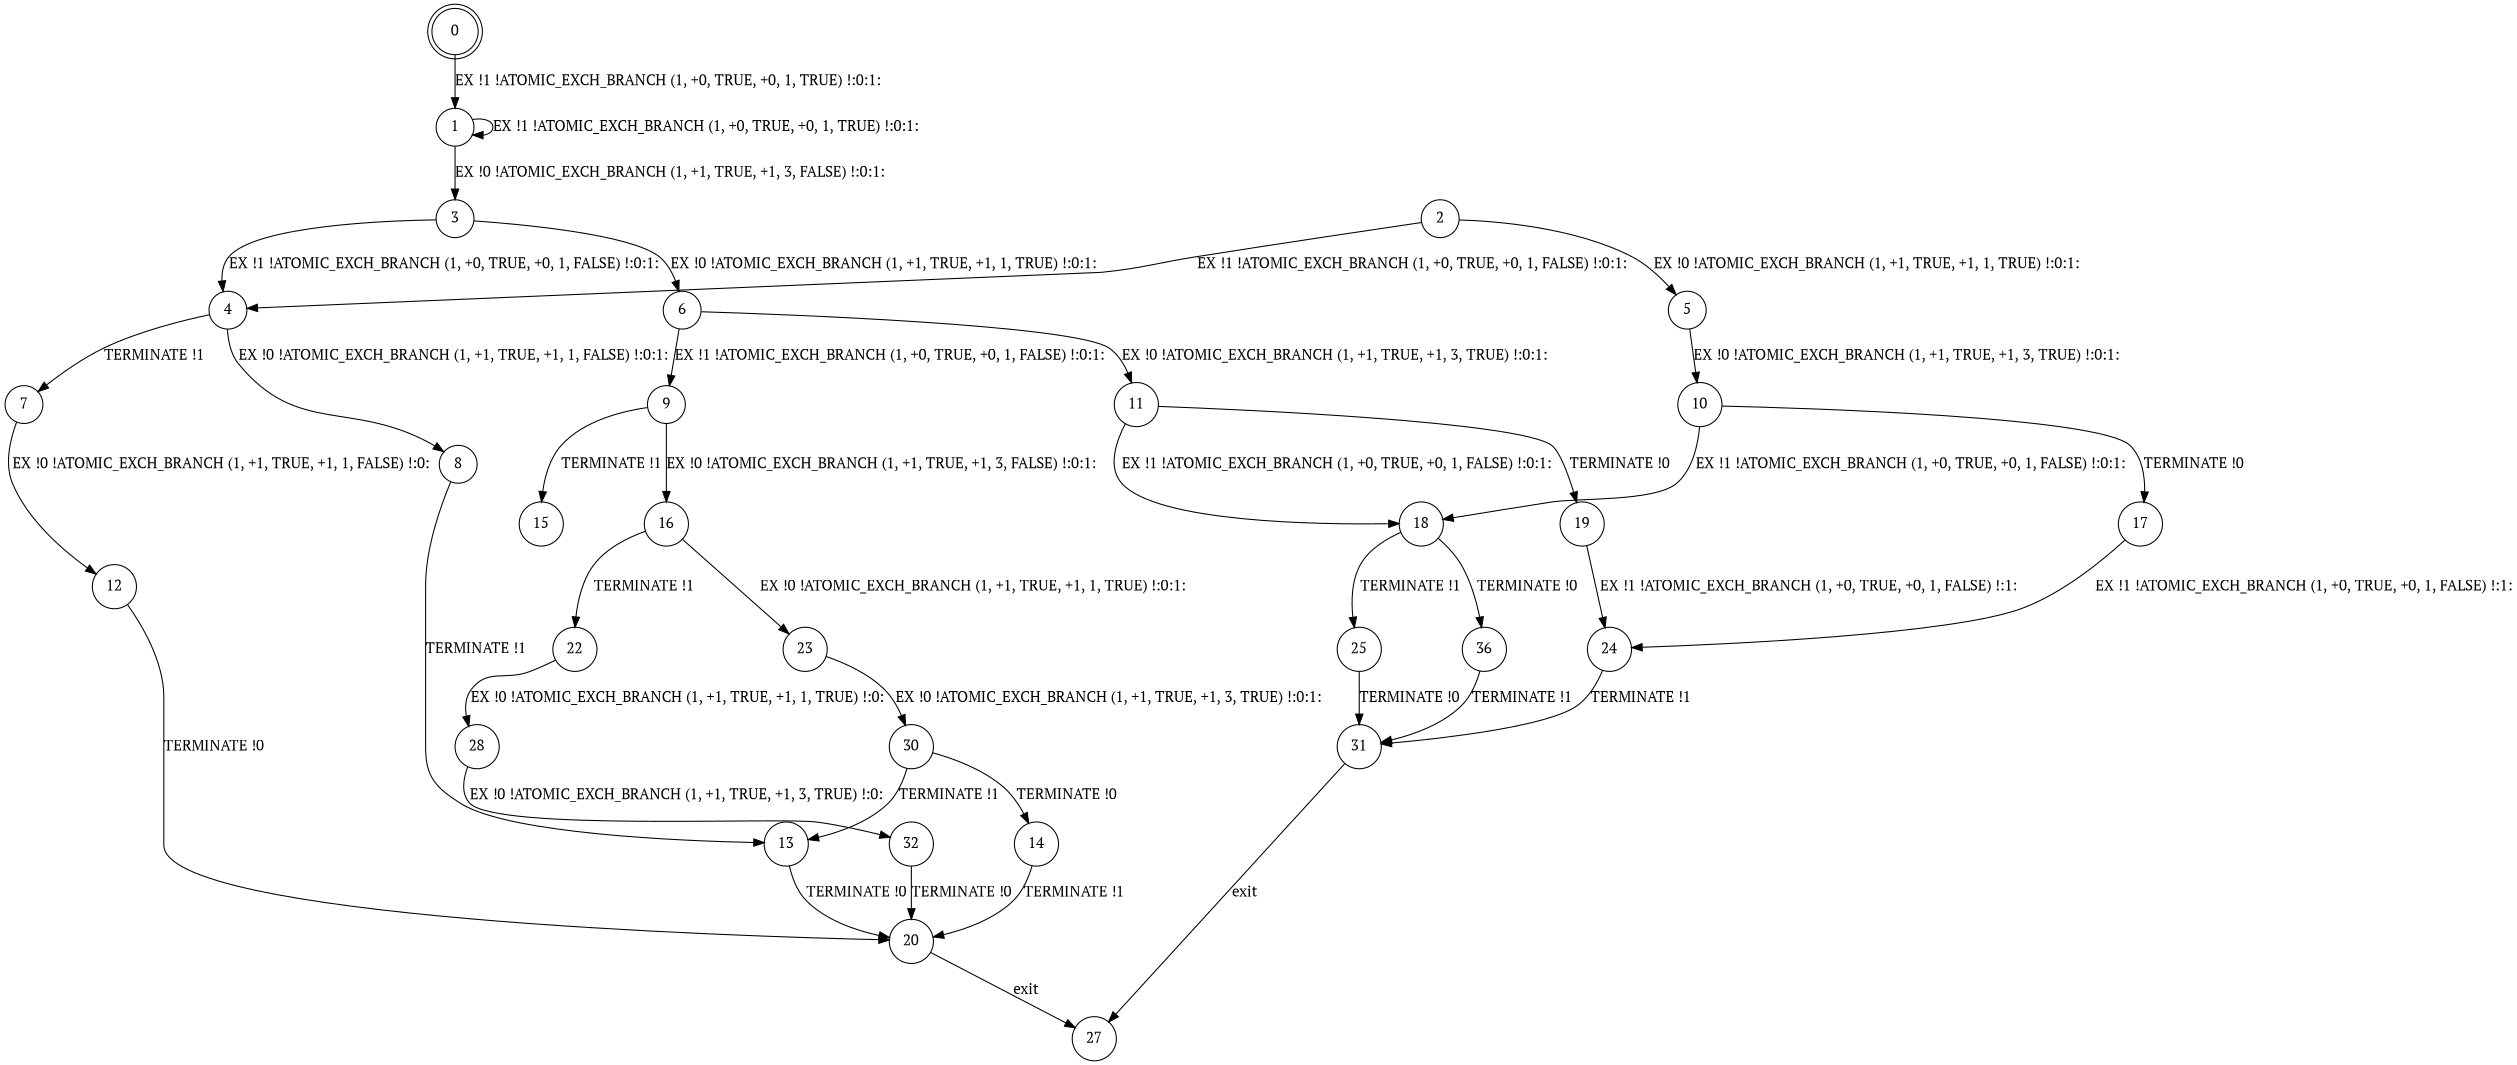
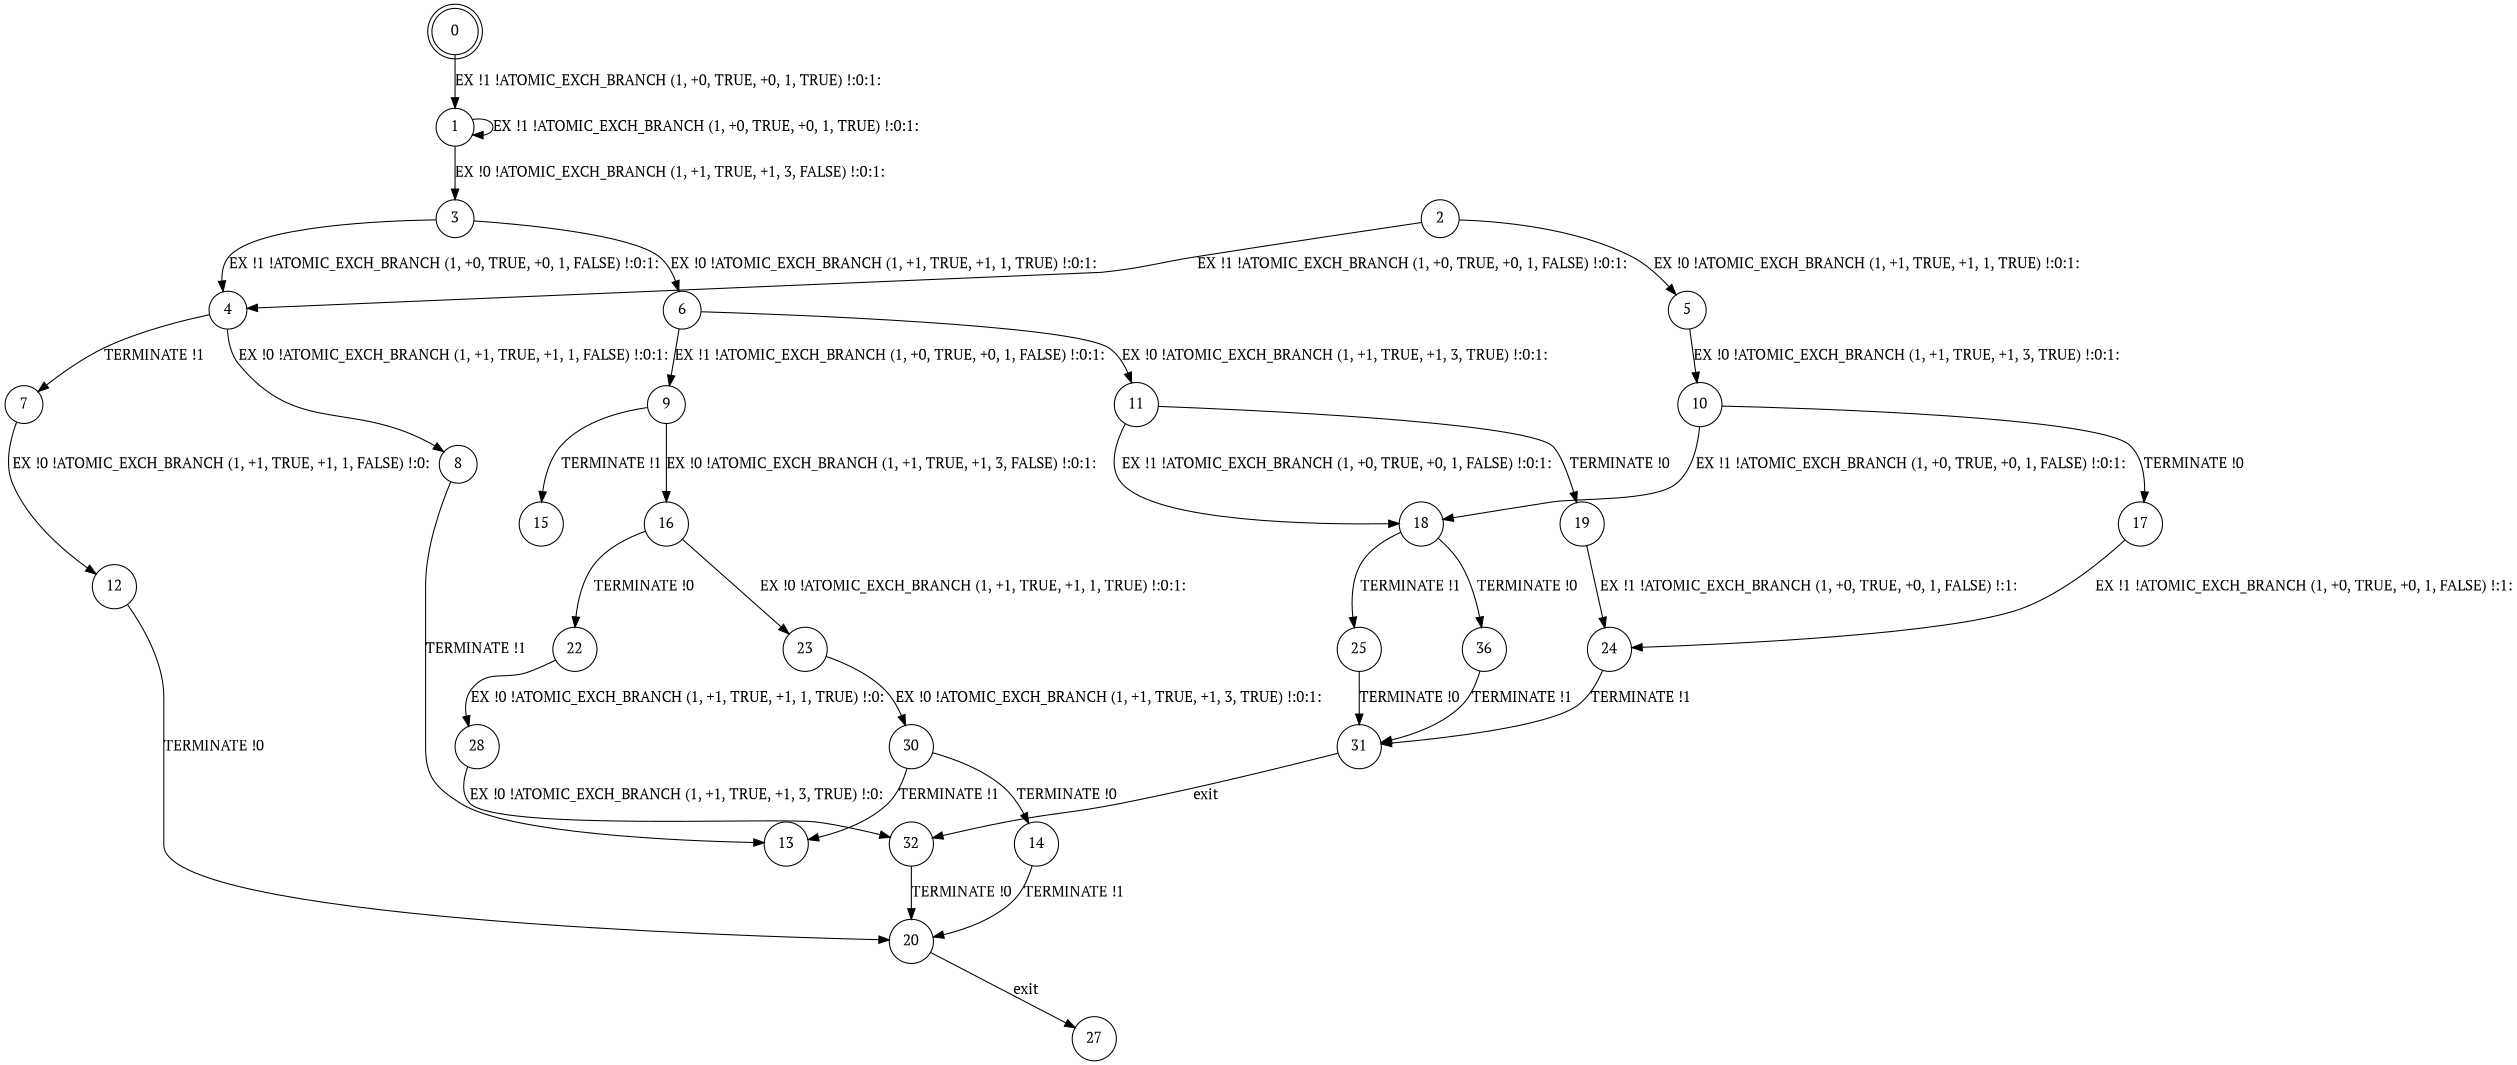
edge "16" -> "22": label "TERMINATE !1" -> "TERMINATE !0"
edge "31" -> "27": now "31" -> "32"
edge "13" -> "20": removed, label "TERMINATE !0"
